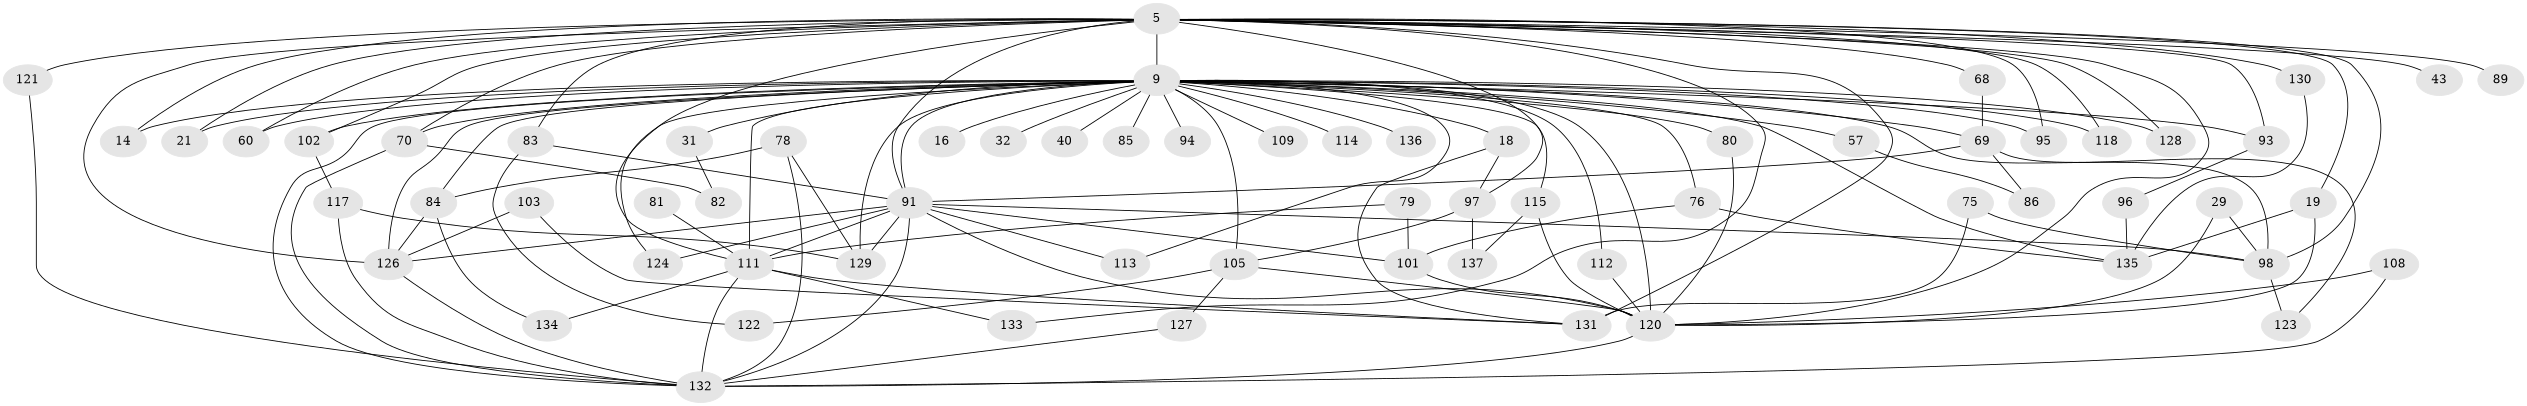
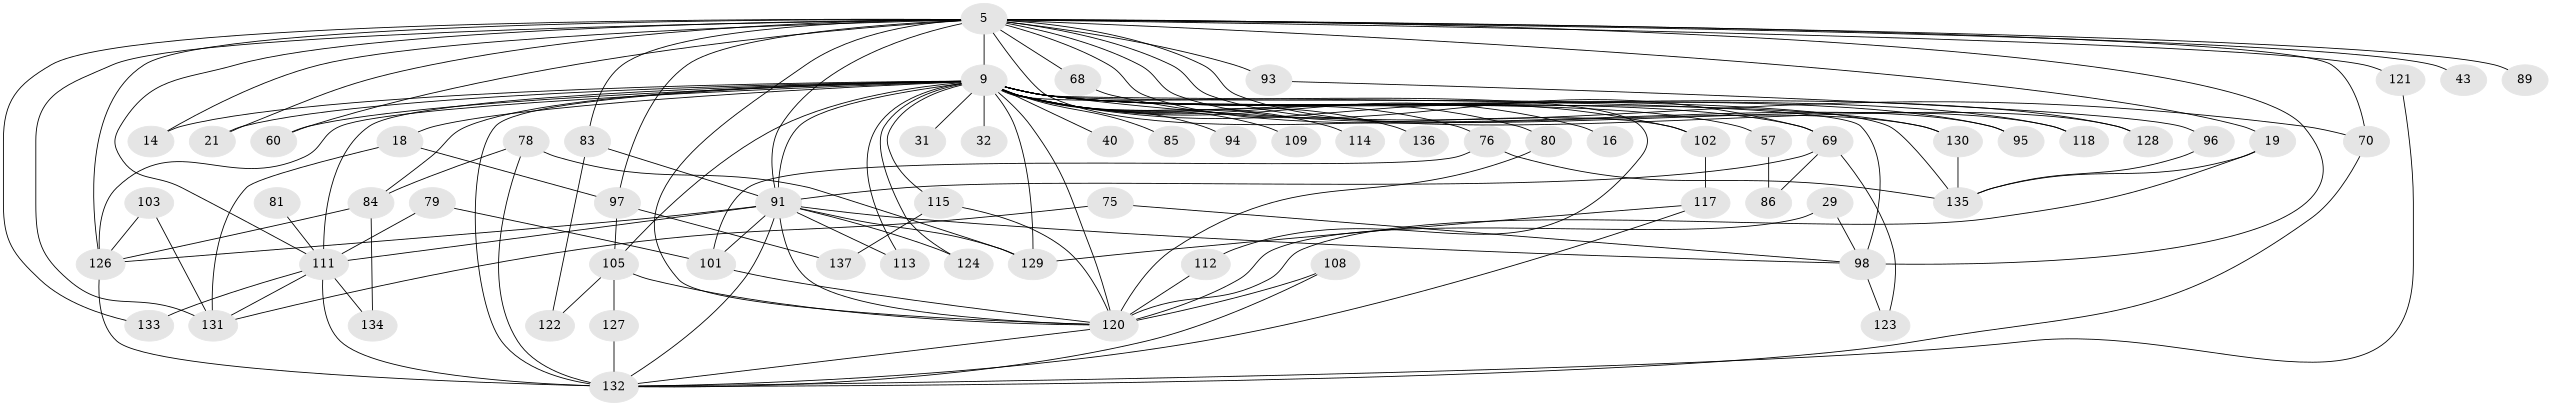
edge "9" -- "93": now "9" -- "130"
node "82": removed
